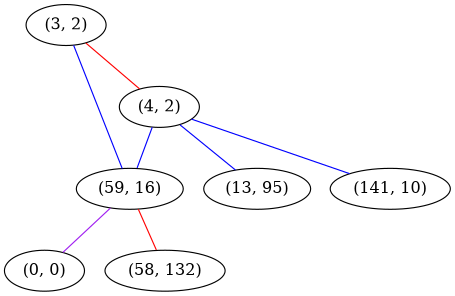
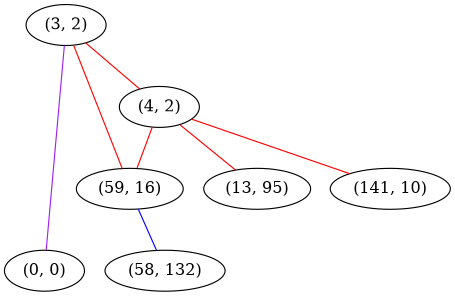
edge "(3, 2)" -- "(59, 16)": color blue -> red
edge "(4, 2)" -- "(141, 10)": color blue -> red
edge "(4, 2)" -- "(13, 95)": color blue -> red
edge "(4, 2)" -- "(59, 16)": color blue -> red
edge "(59, 16)" -- "(0, 0)": now "(3, 2)" -- "(0, 0)"
edge "(59, 16)" -- "(58, 132)": color red -> blue
